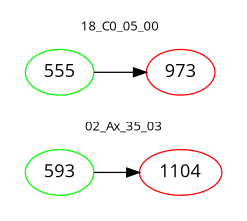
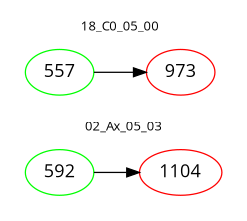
node "555": label "555" -> "557"
cluster "02_Ax_35_03": label "02_Ax_35_03" -> "02_Ax_05_03"
node "593": label "593" -> "592"
